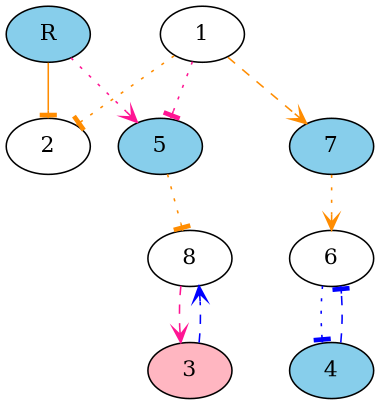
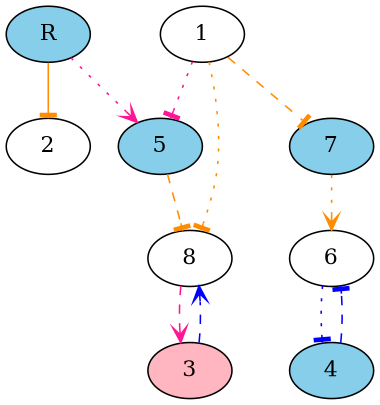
edge "1" -> "7": arrowhead vee -> tee
edge "1" -> "2": now "1" -> "8"
edge "5" -> "8": style dotted -> dashed
